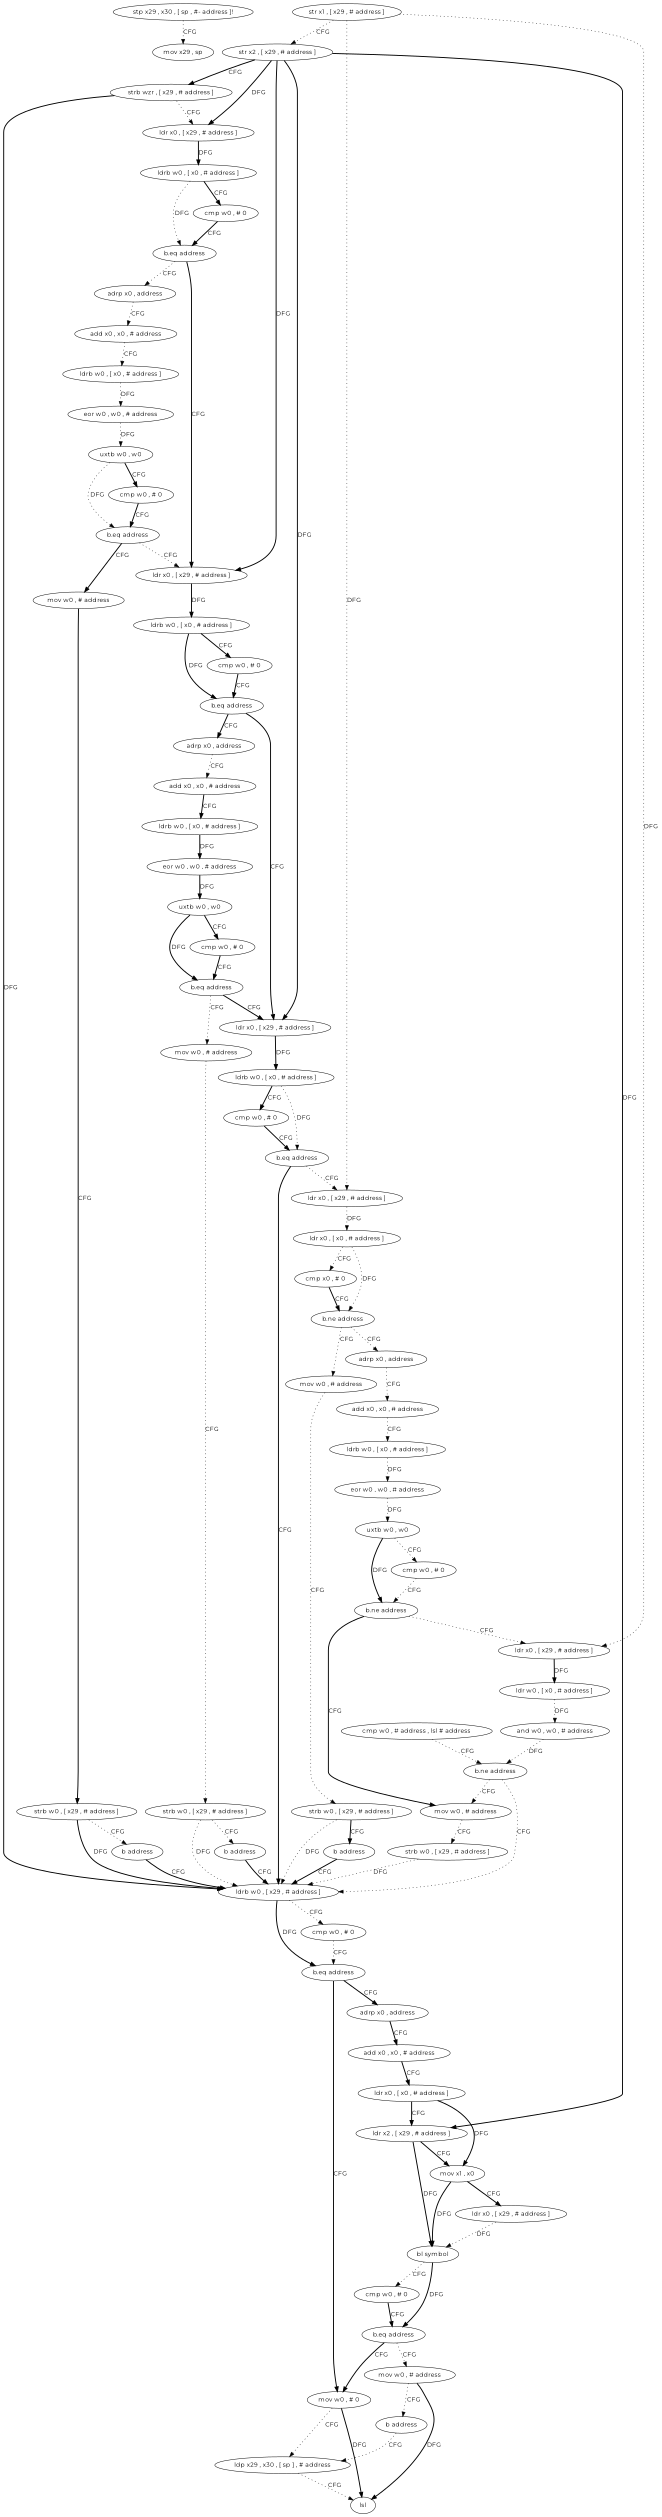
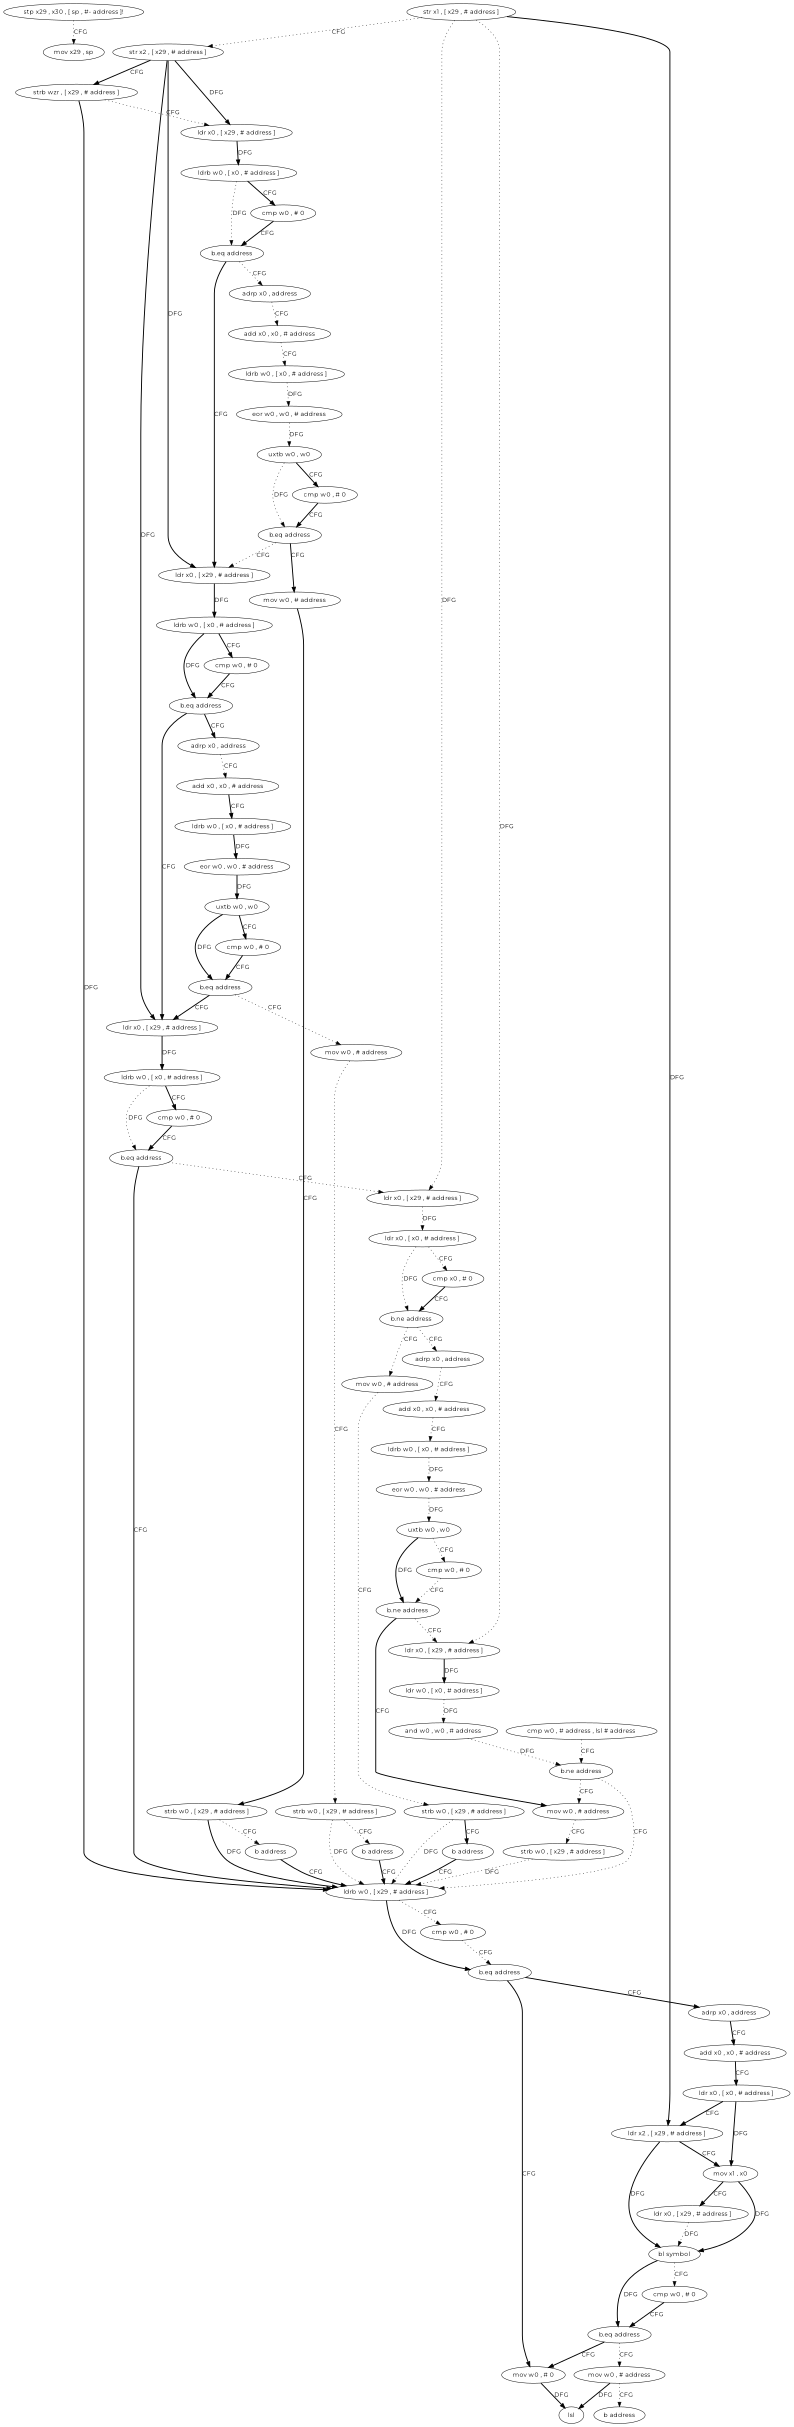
edge "str x2 , [ x29 , # address ]" -> "ldr x2 , [ x29 , # address ]": now "str x1 , [ x29 , # address ]" -> "ldr x2 , [ x29 , # address ]"
node "ldp x29 , x30 , [ sp ] , # address": removed
